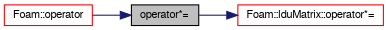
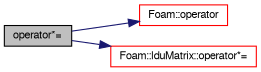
edge "Foam::operator" -> "operator*=": reversed
